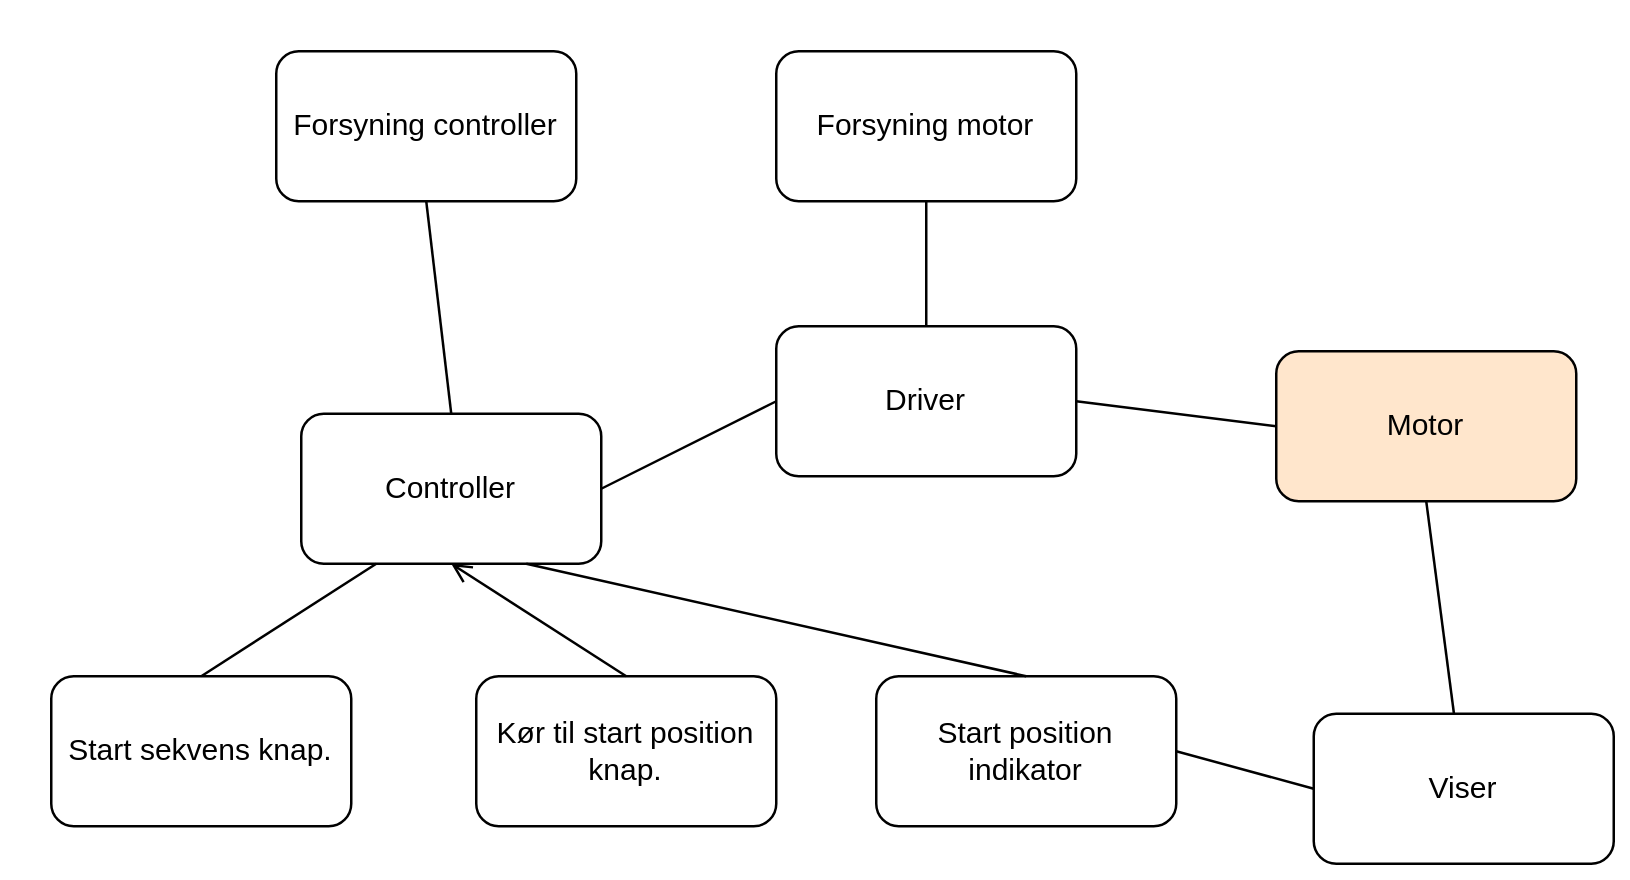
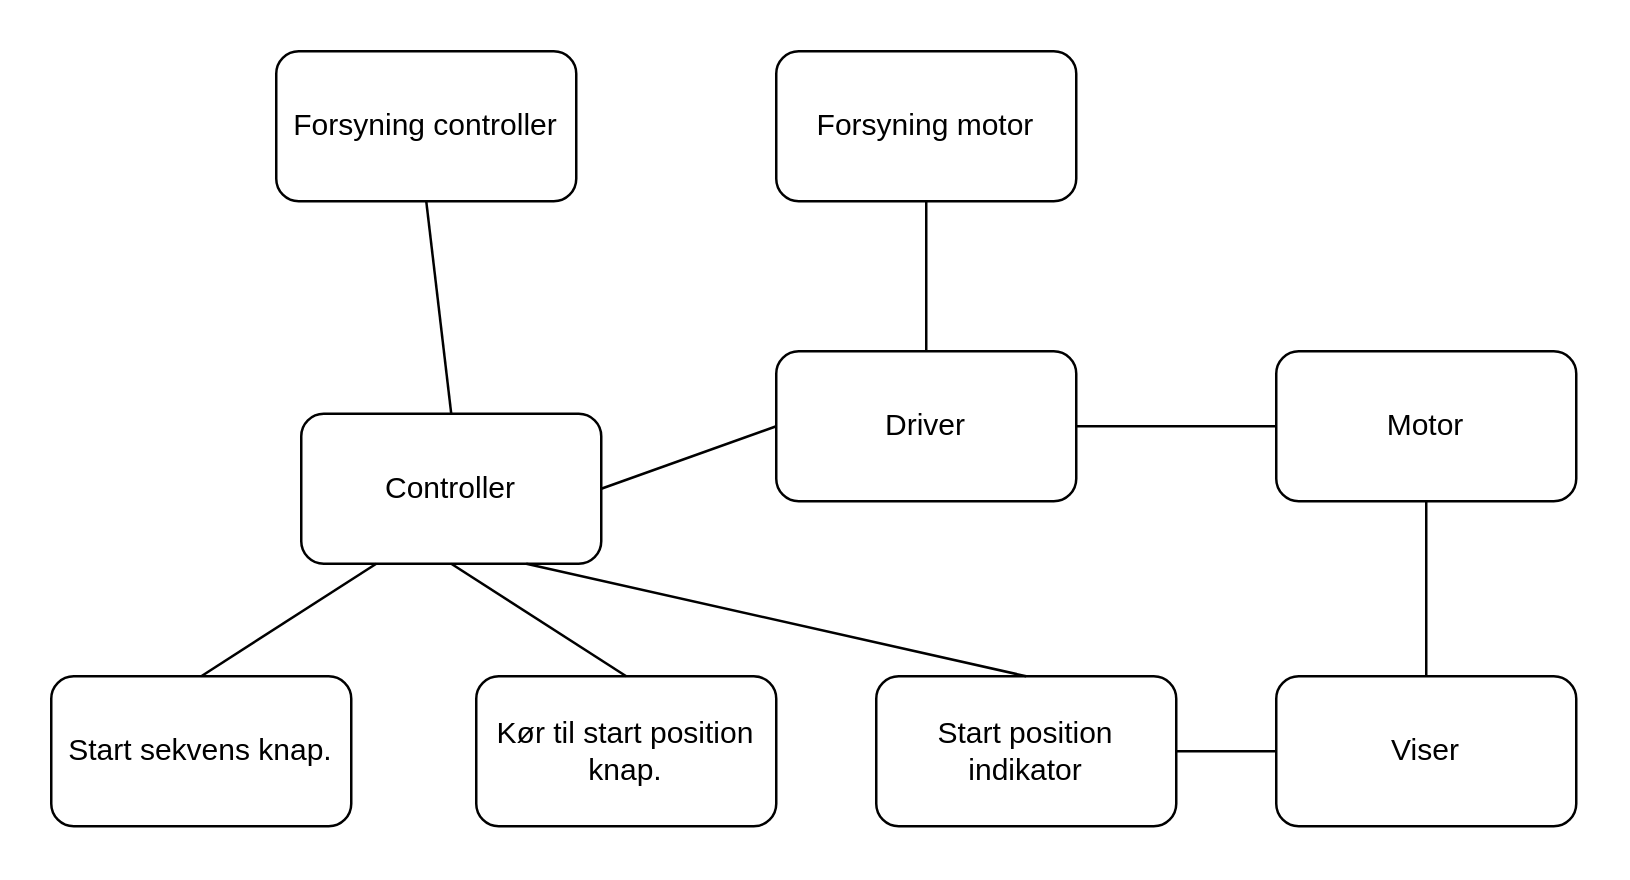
node "Driver": moved (926, 401) -> (926, 426)
node "Motor": fillcolor #ffe6cc -> #ffffff
edge "Kør til start position knap." -> "Controller": arrowhead open -> none
node "Viser": moved (1464, 789) -> (1426, 751)
